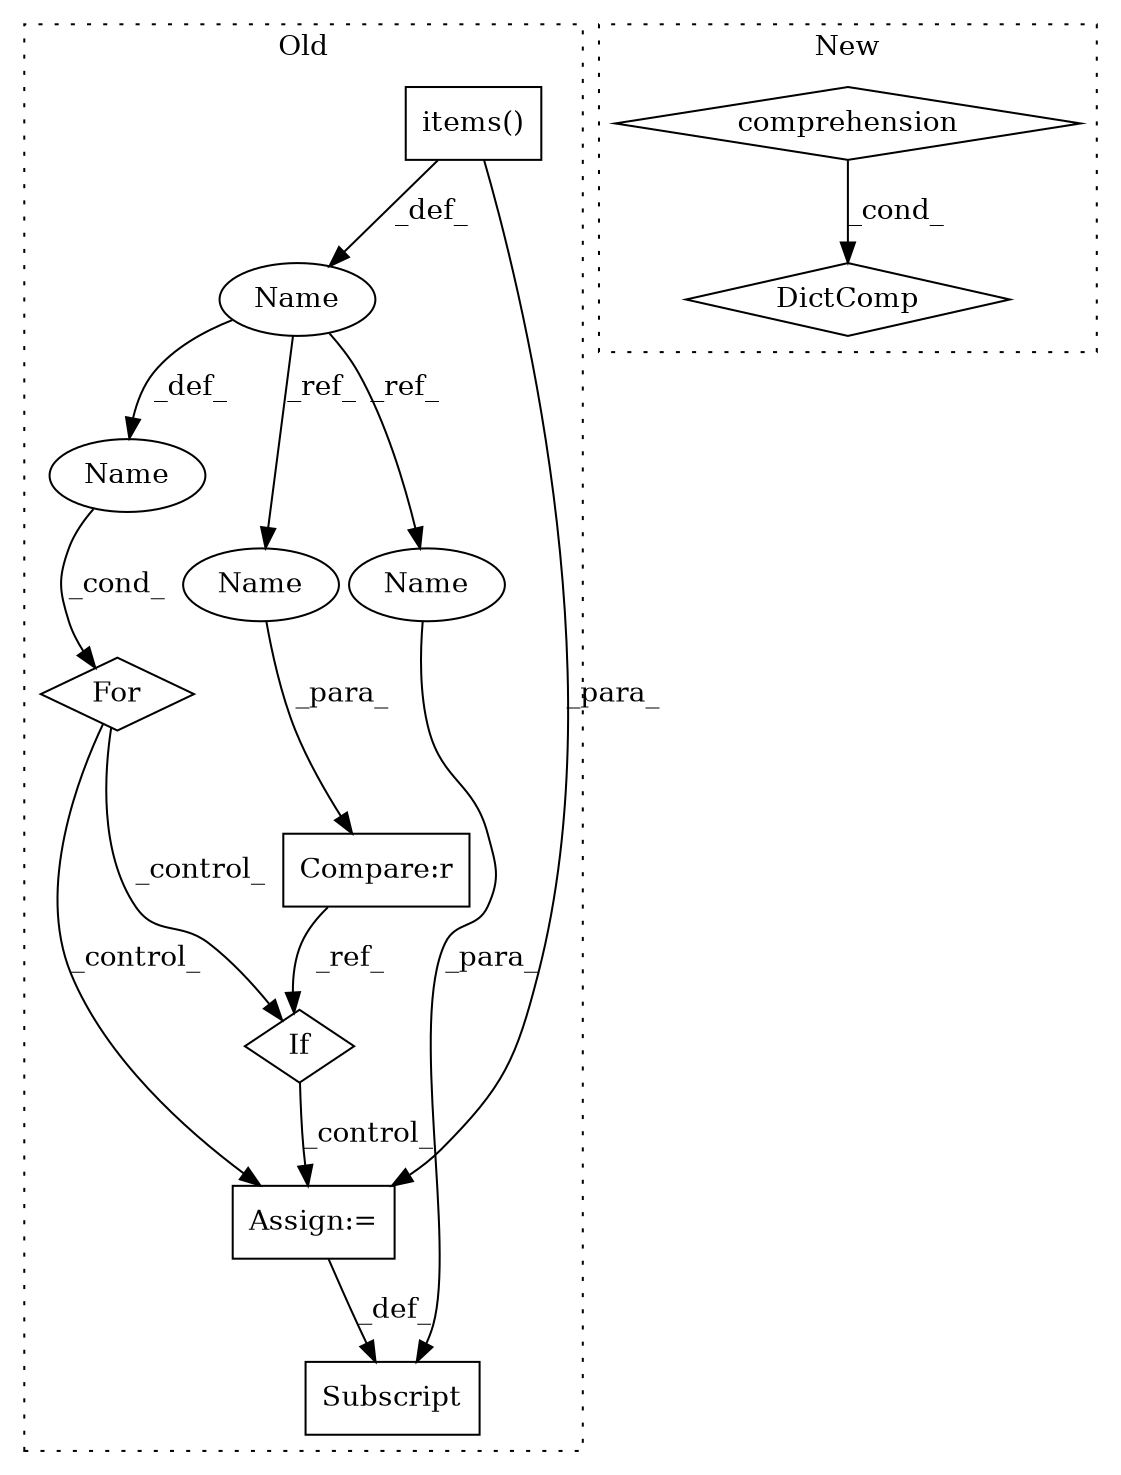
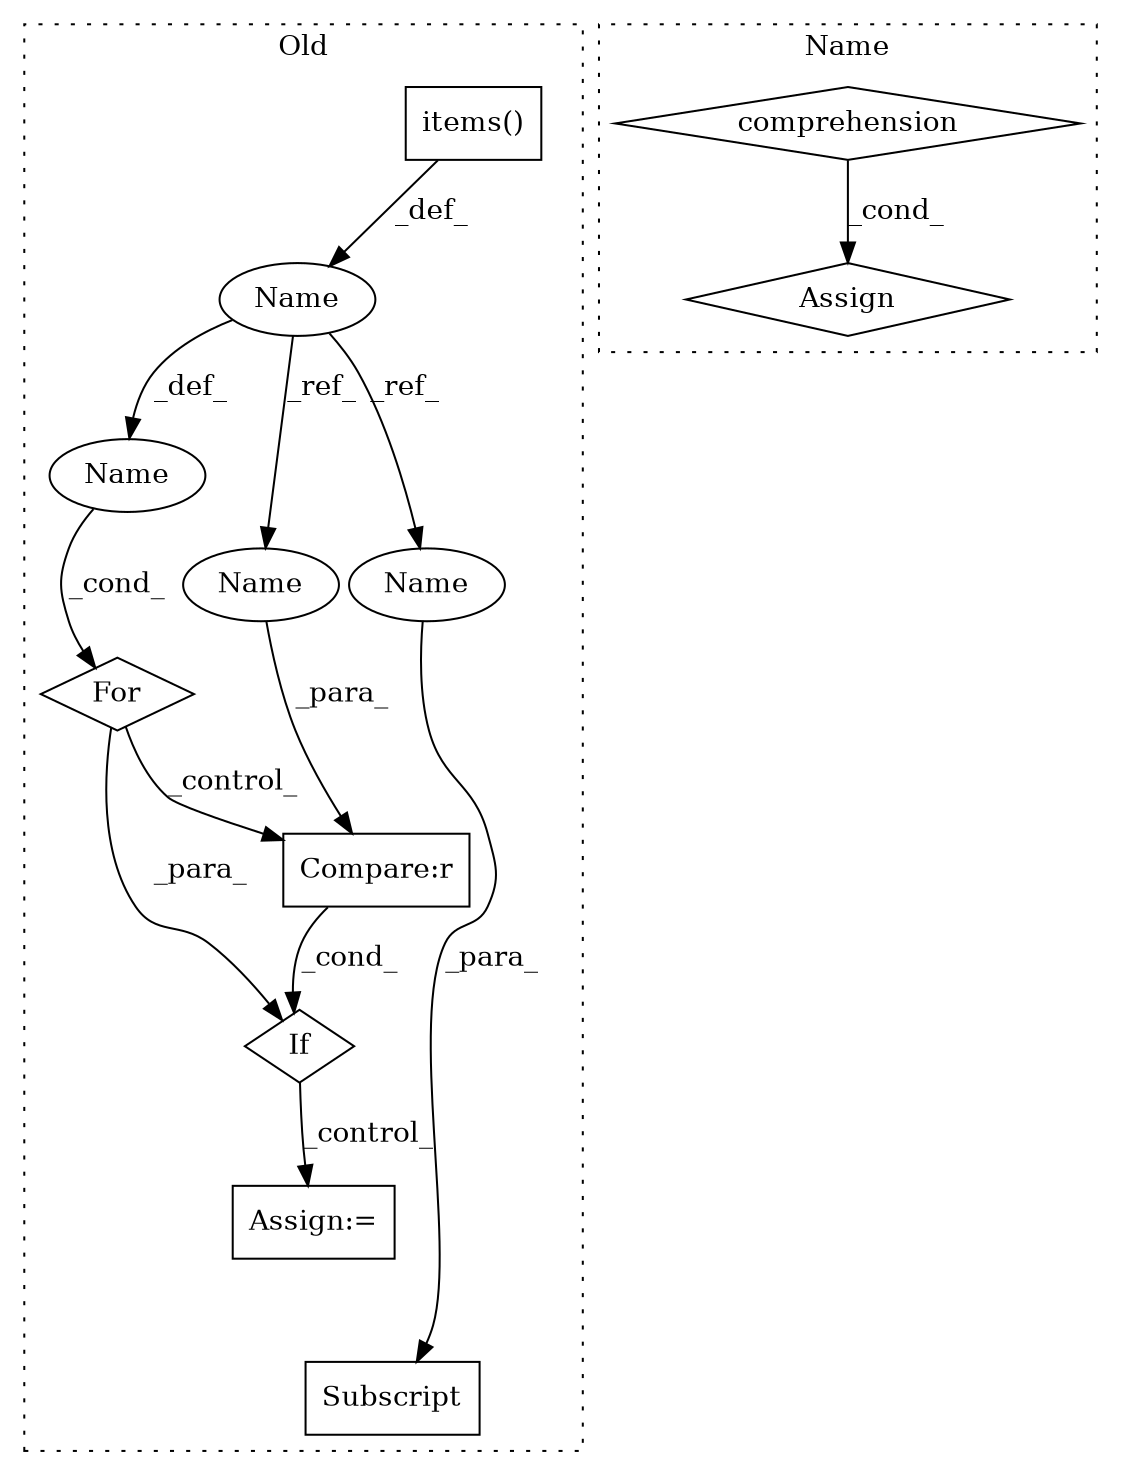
cluster "New": label "New" -> "Name"
node "DictComp": label "DictComp" -> "Assign"
edge "items()" -> "Assign:=": removed, label "_para_"
edge "For" -> "If": label "_control_" -> "_para_"
edge "Compare:r" -> "If": label "_ref_" -> "_cond_"
edge "For" -> "Assign:=": now "For" -> "Compare:r"
edge "Assign:=" -> "Subscript": removed, label "_def_"
